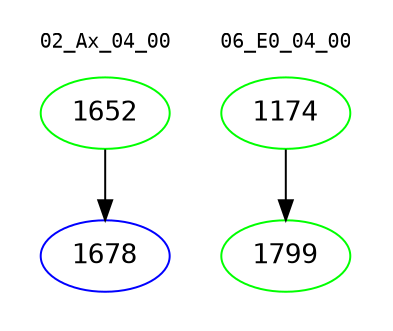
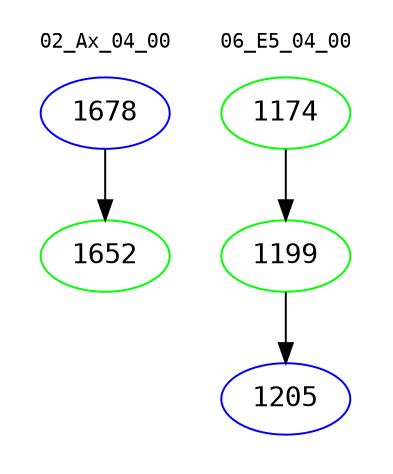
cluster "06_E0_04_00": label "06_E0_04_00" -> "06_E5_04_00"
edge "1652" -> "1678": reversed
node "1799": label "1799" -> "1199"
node "1205": added
